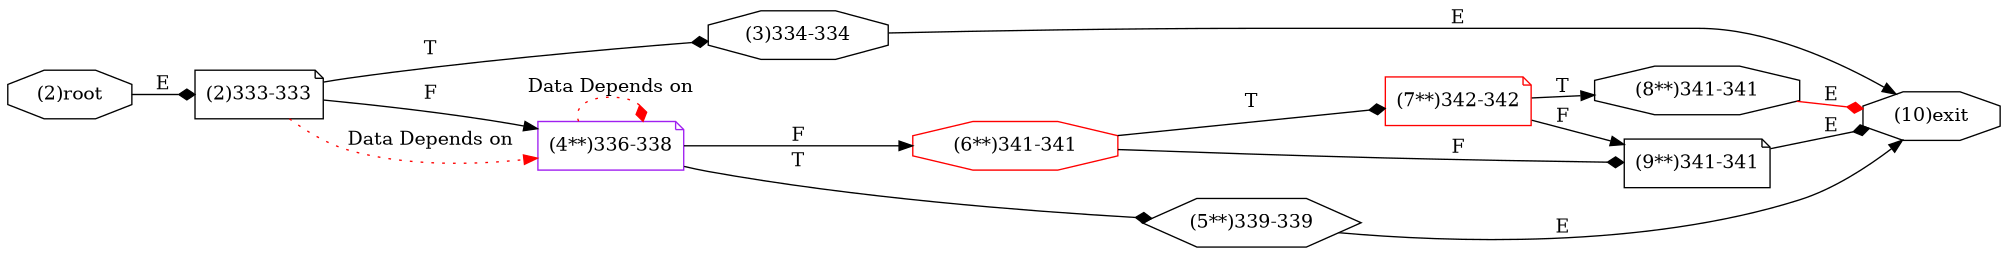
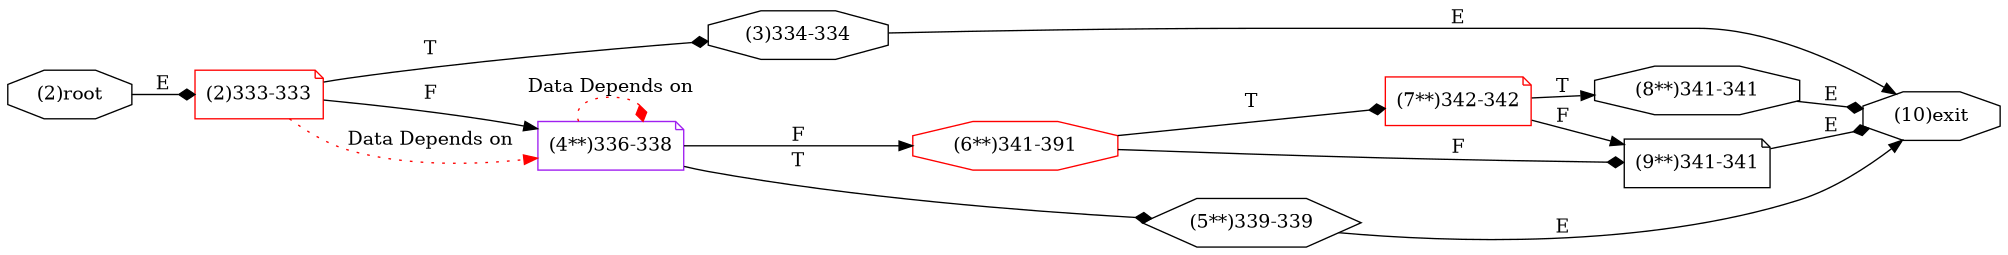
node "(2)333-333": color black -> red
edge "(8**)341-341" -> "(10)exit": color red -> black
node "(6**)341-341": label "(6**)341-341" -> "(6**)341-391"
